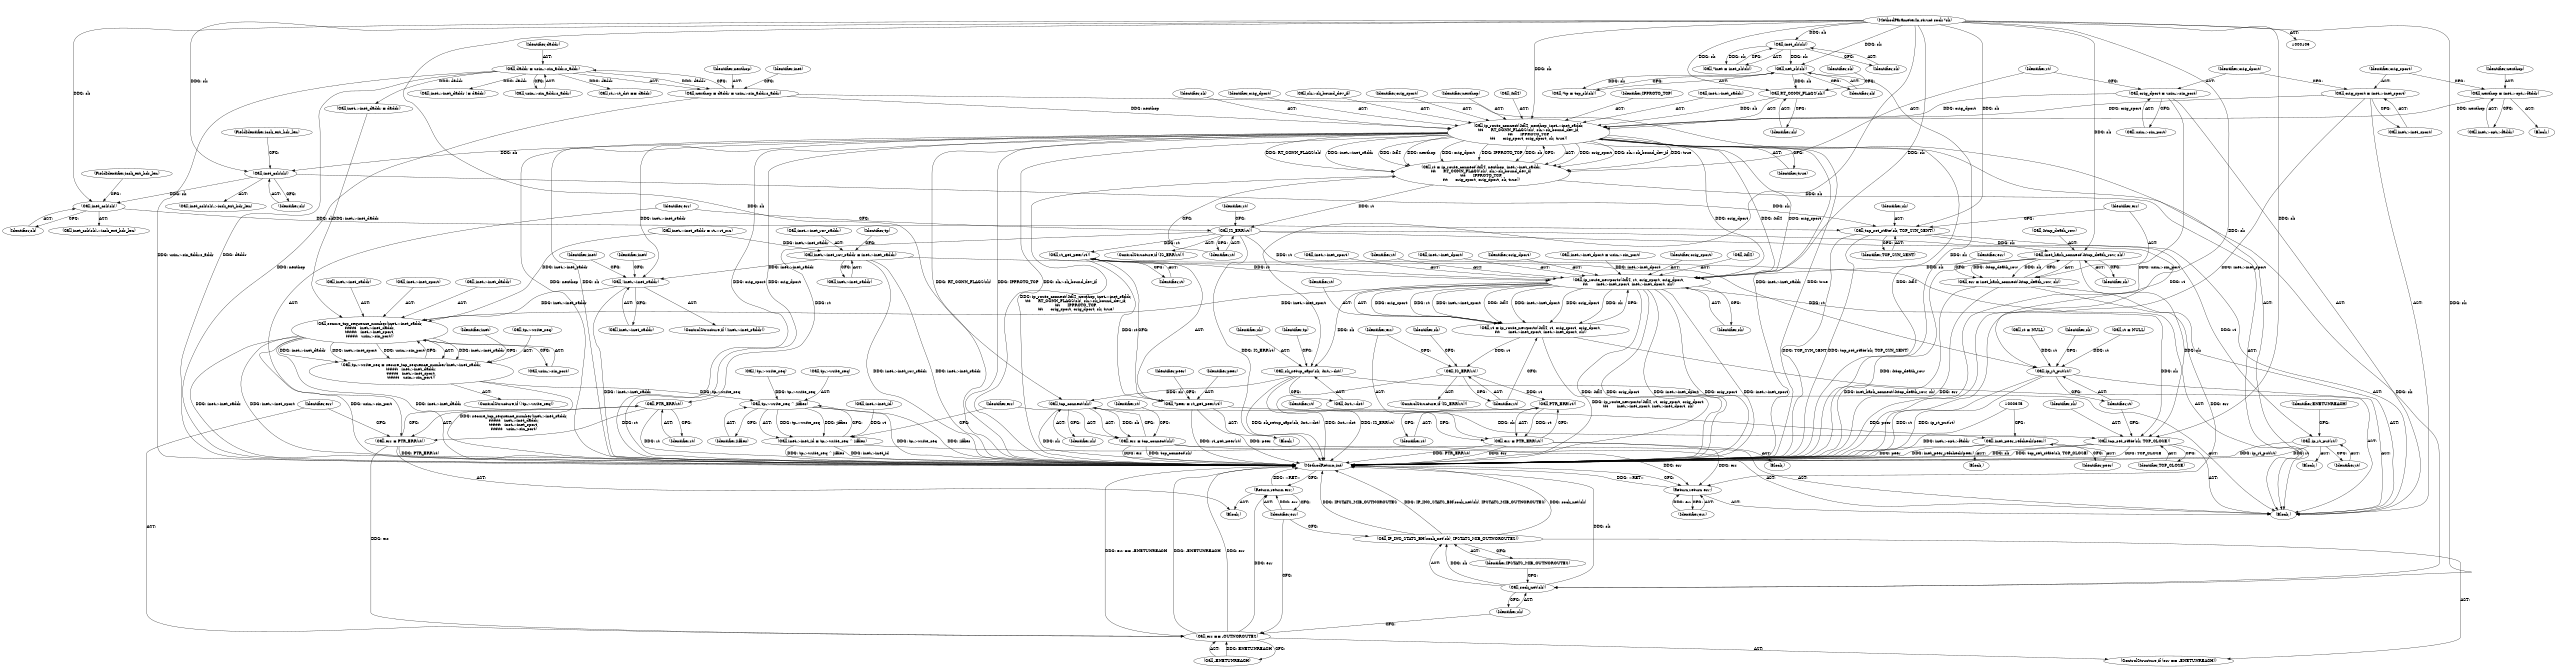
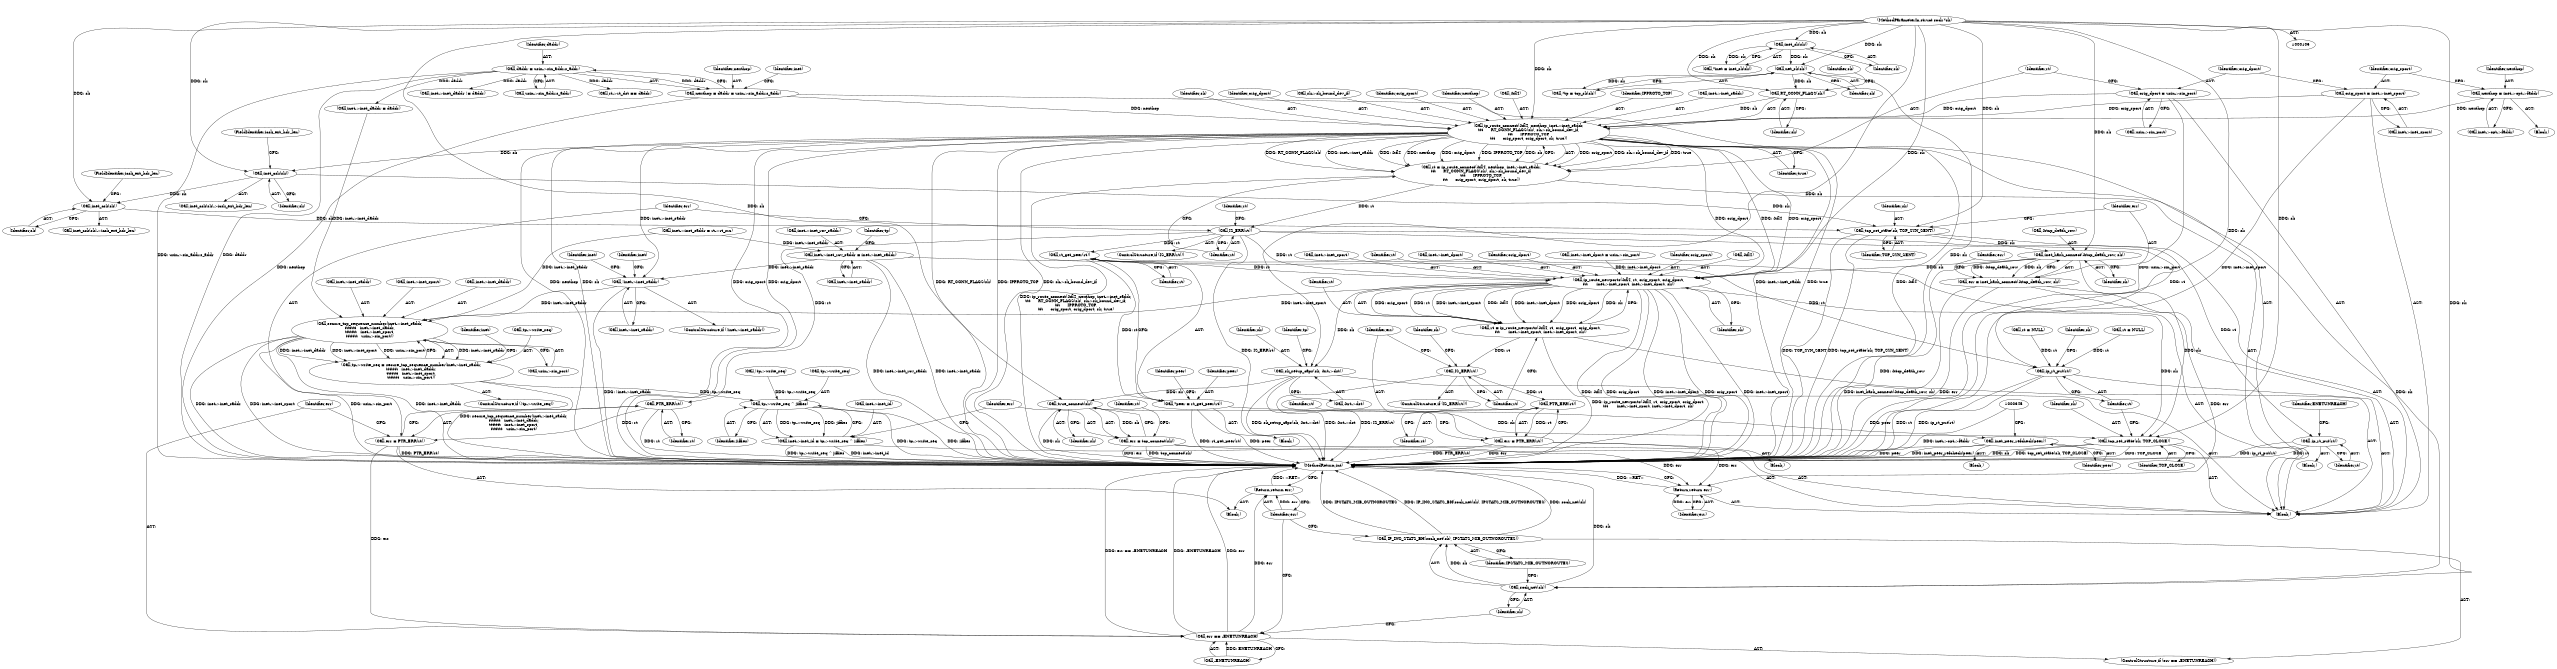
node "(Call,tcp_connect(sk))": label "(Call,tcp_connect(sk))" -> "(Call,true_connect(sk))"
edge "(Call,inet->inet_id)" -> "(Call,inet->inet_id = tp->write_seq ^ jiffies)": label "DDG: rt" -> "AST: "
node "(Call,err == -OUTNOROUTES)": label "(Call,err == -OUTNOROUTES)" -> "(Call,err == -ENETUNREACH)"
